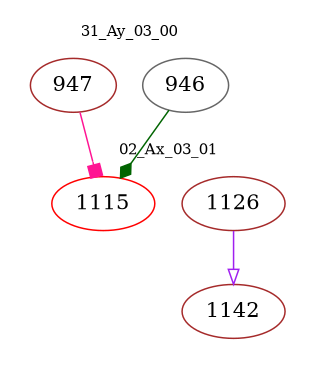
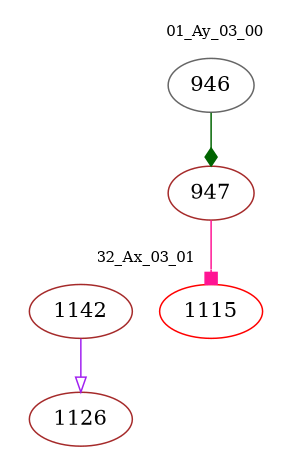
cluster "31_Ay_03_00": label "31_Ay_03_00" -> "01_Ay_03_00"
edge "946" -> "1115": now "946" -> "947"
cluster "02_Ax_03_01": label "02_Ax_03_01" -> "32_Ax_03_01"
edge "1126" -> "1142": reversed
